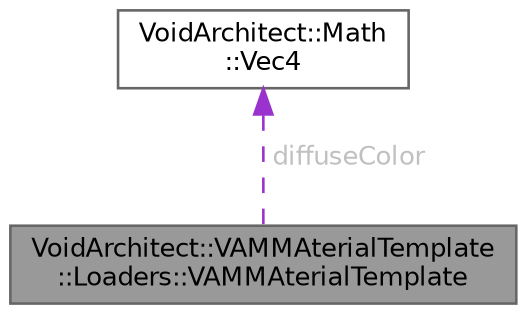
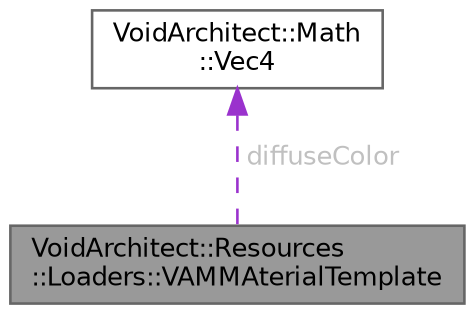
node "VoidArchitect::VAMMAterialTemplate ::Loaders::VAMMAterialTemplate": label "VoidArchitect::VAMMAterialTemplate ::Loaders::VAMMAterialTemplate" -> "VoidArchitect::Resources ::Loaders::VAMMAterialTemplate"
